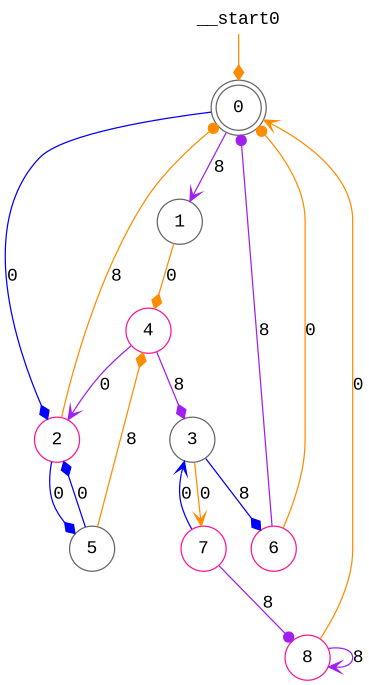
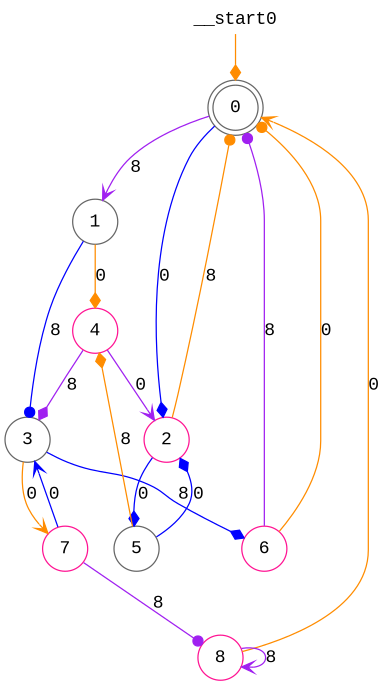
edge "1" -> "3": added, label "8"
